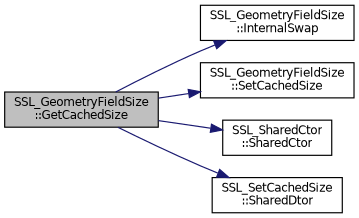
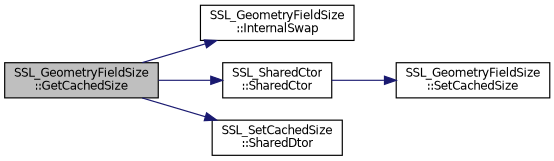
edge "SSL_GeometryFieldSize ::GetCachedSize" -> "SSL_GeometryFieldSize ::SetCachedSize": now "SSL_SharedCtor ::SharedCtor" -> "SSL_GeometryFieldSize ::SetCachedSize"
